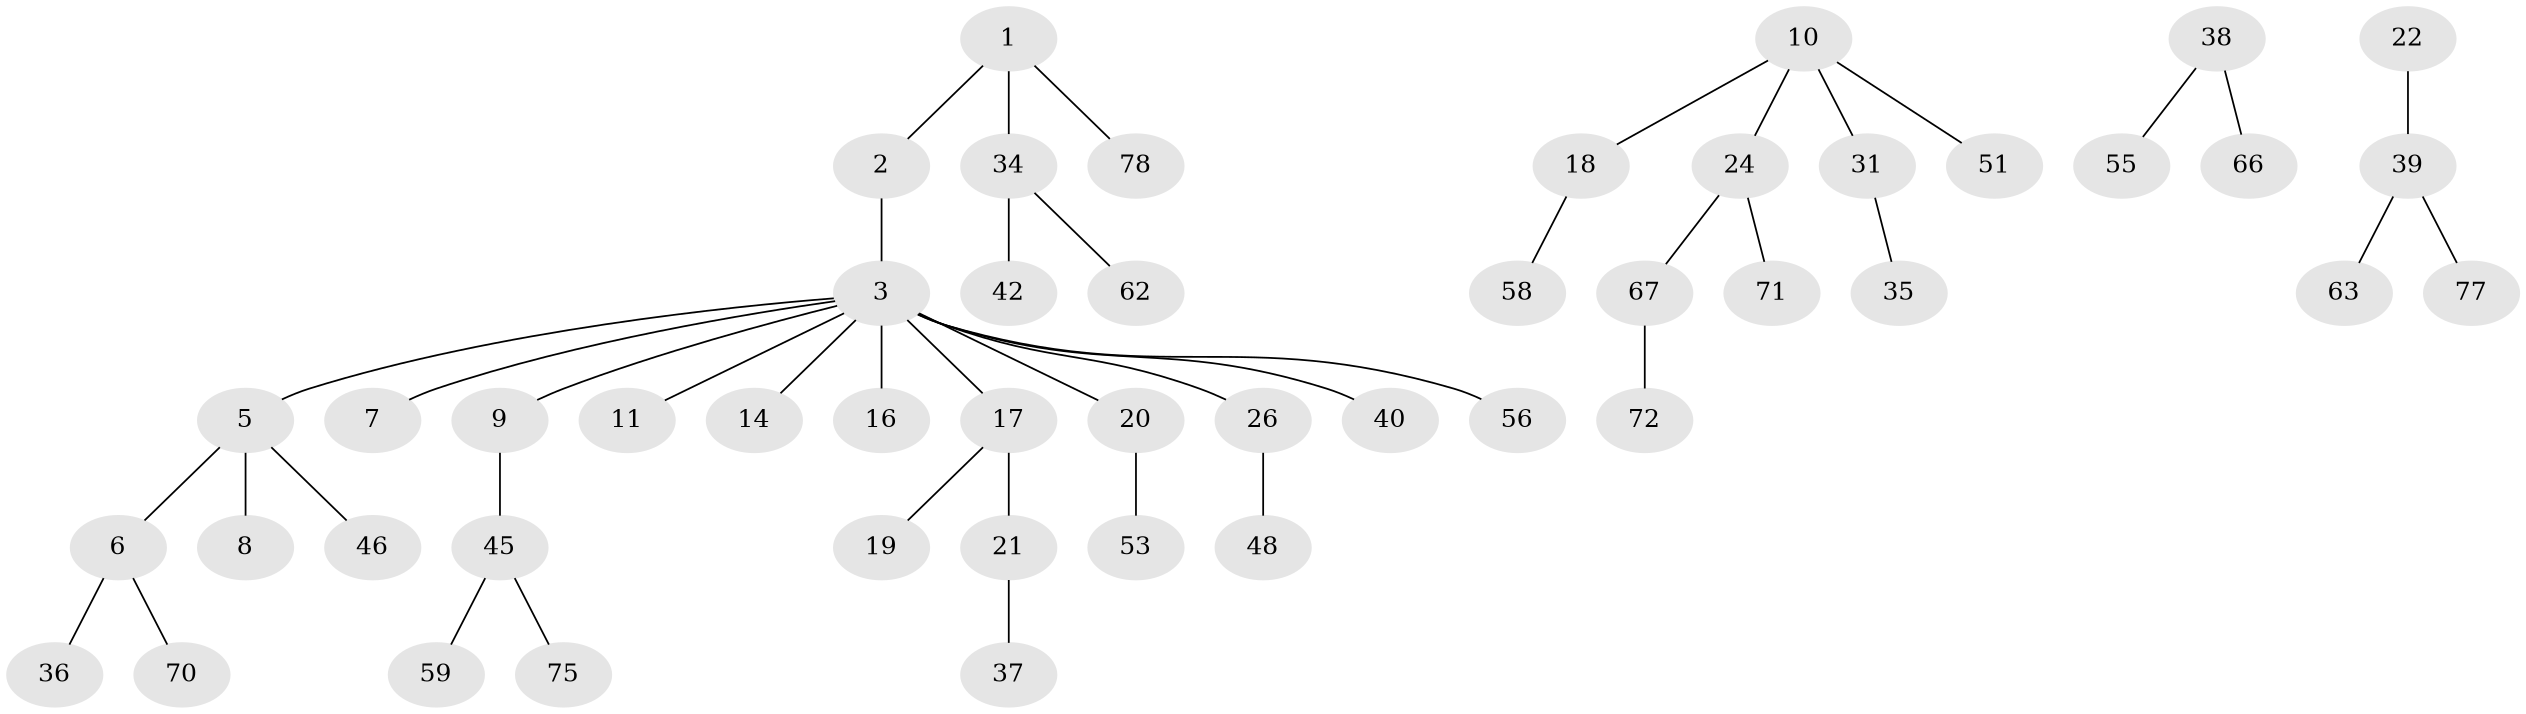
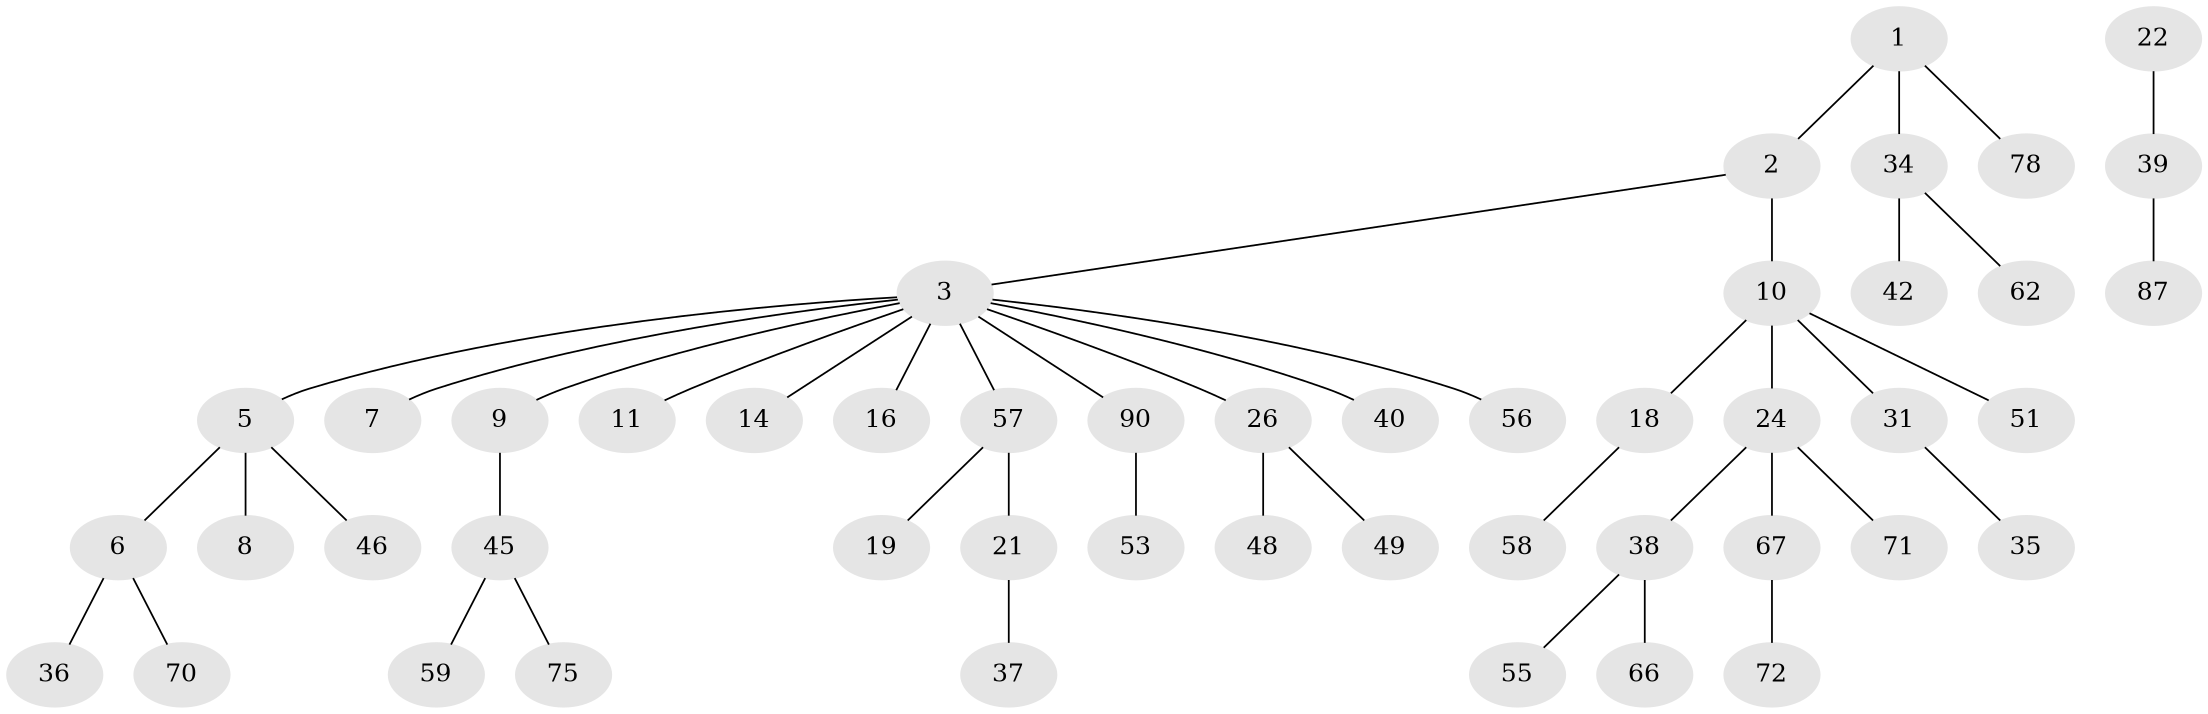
edge "2" -- "10": added
node "63": removed
node "77": label "77" -> "87"
node "17": label "17" -> "57"
node "20": label "20" -> "90"
edge "24" -- "38": added
node "49": added
